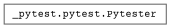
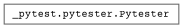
node "_pytest.pytest.Pytester": label "_pytest.pytest.Pytester" -> "_pytest.pytester.Pytester"
